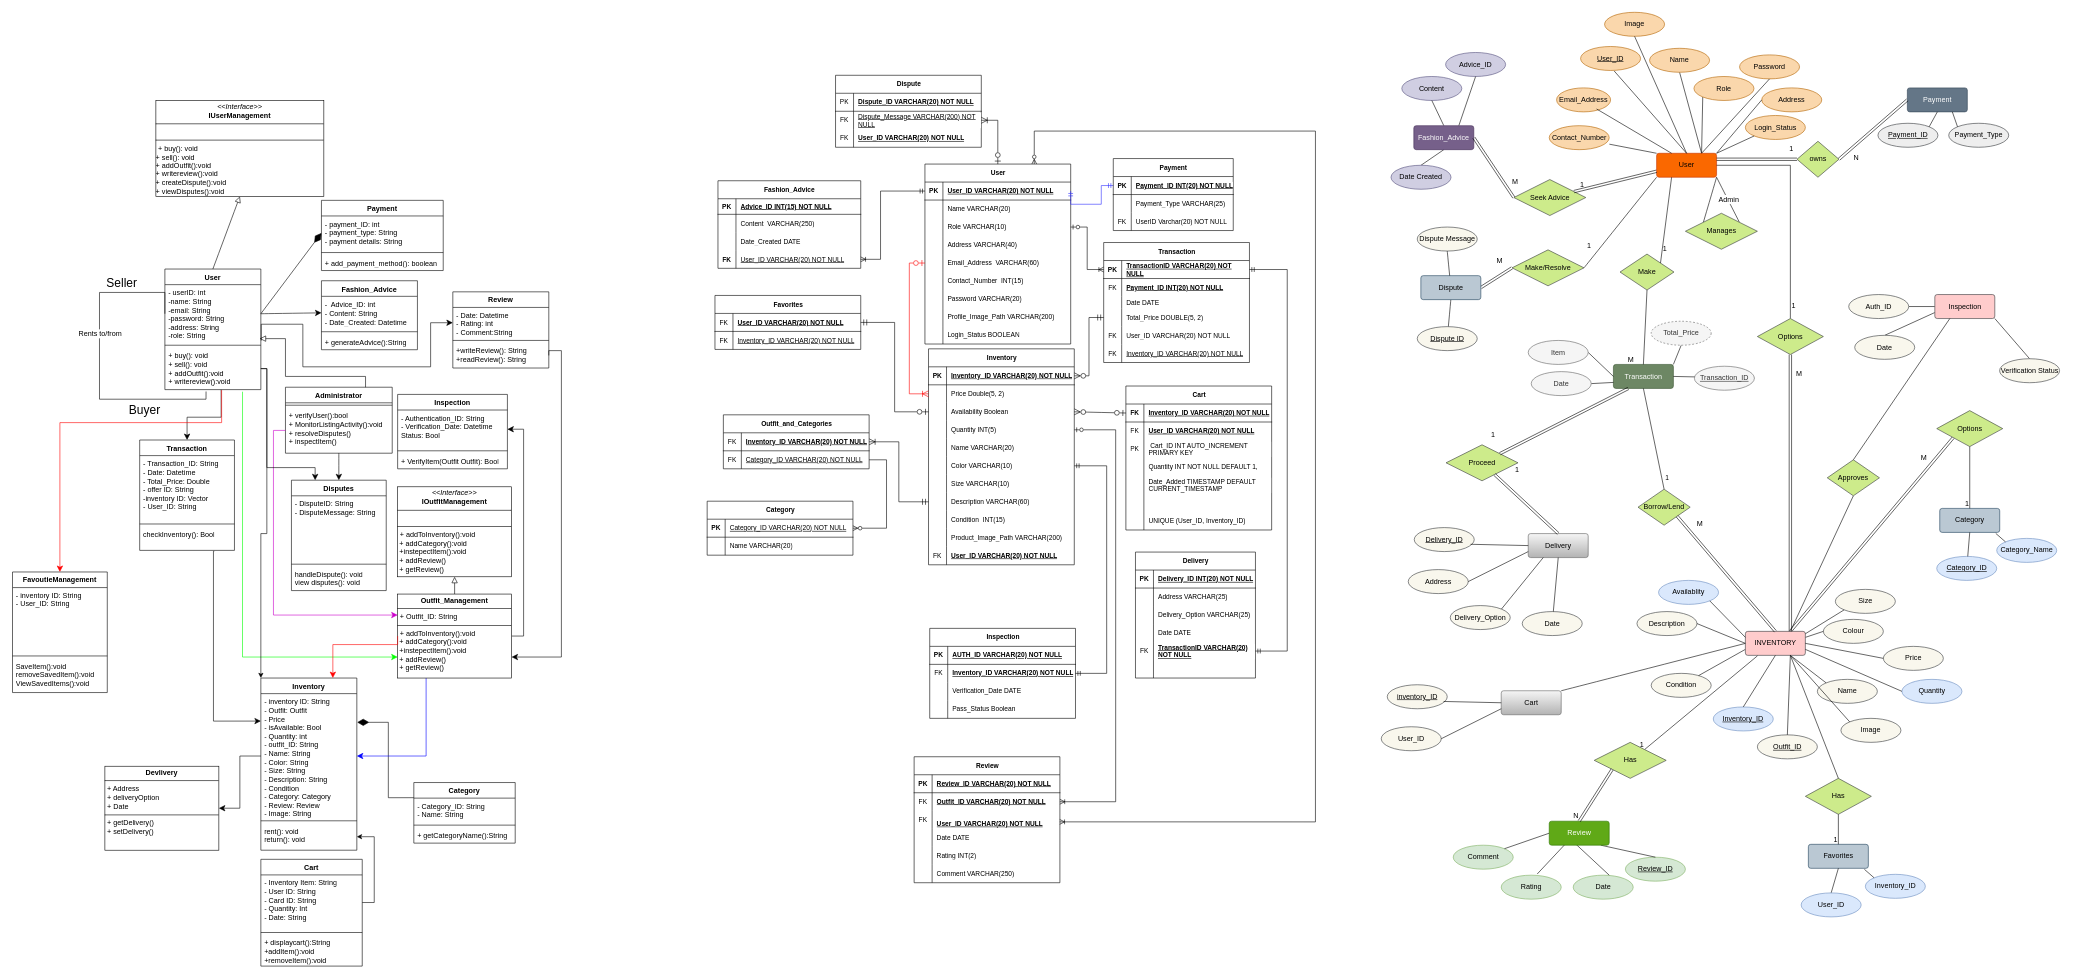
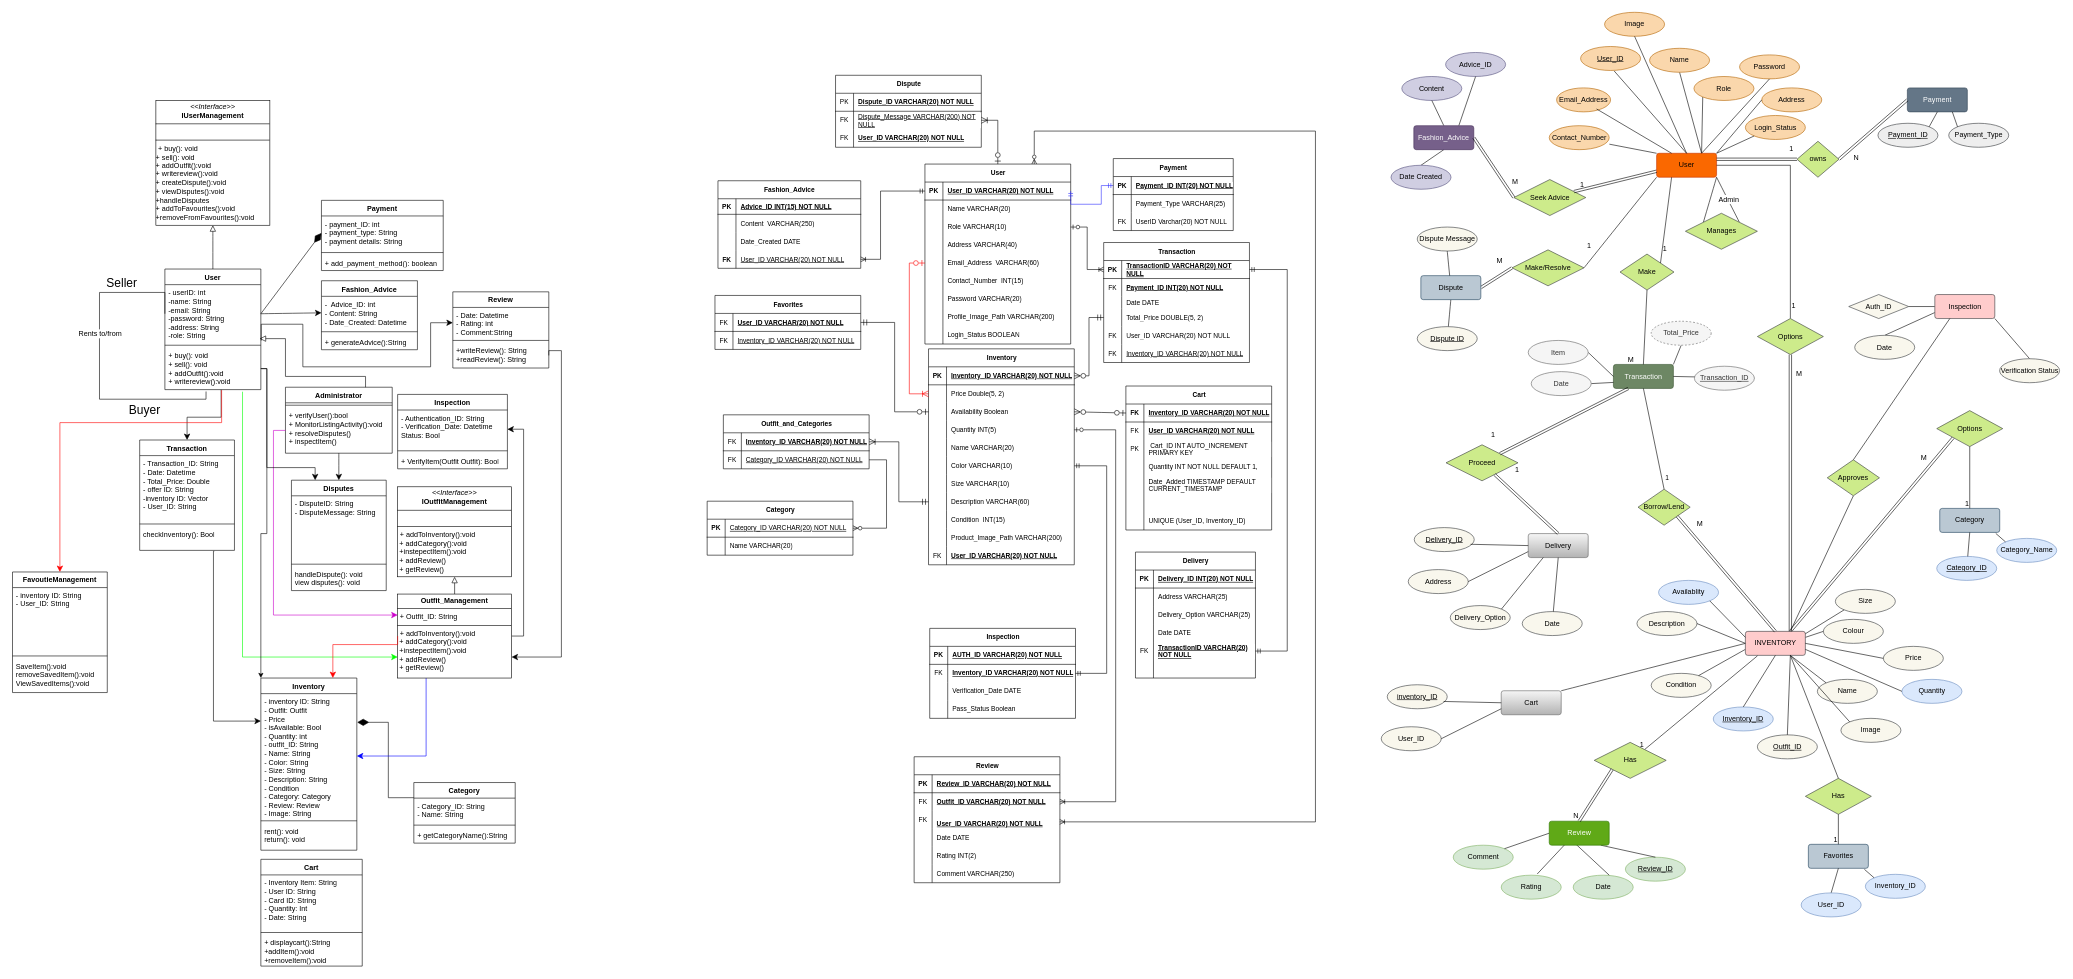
node "<<Interface>> IUserManagement + buy(): void + sell(): void + addOutfit():void + writereview():void + createDispute():void + viewDisputes():void +handleDisputes + addToFavourites():void +removeFromFavourites():void": size 168x96 -> 114x125
node "Auth_ID": shape ellipse -> diamond
node "Devlivery + Address + deliveryOption + Date + getDelivery() + setDelivery()": removed
edge "- inventory ID: String - Outfit: Outfit - Price - isAvailable: Bool - Quantity: int - outfit_ID: String - Name: String - Color: String - Size: String - Description: String - Condition - Category: Category - Review: Review - Image: String" -> "Devlivery + Address + deliveryOption + Date + getDelivery() + setDelivery()": removed
edge "- Inventory Item: String - User ID: String - Card ID: String - Quantity: Int - Date: String" -> "rent(): void return(): void": removed
